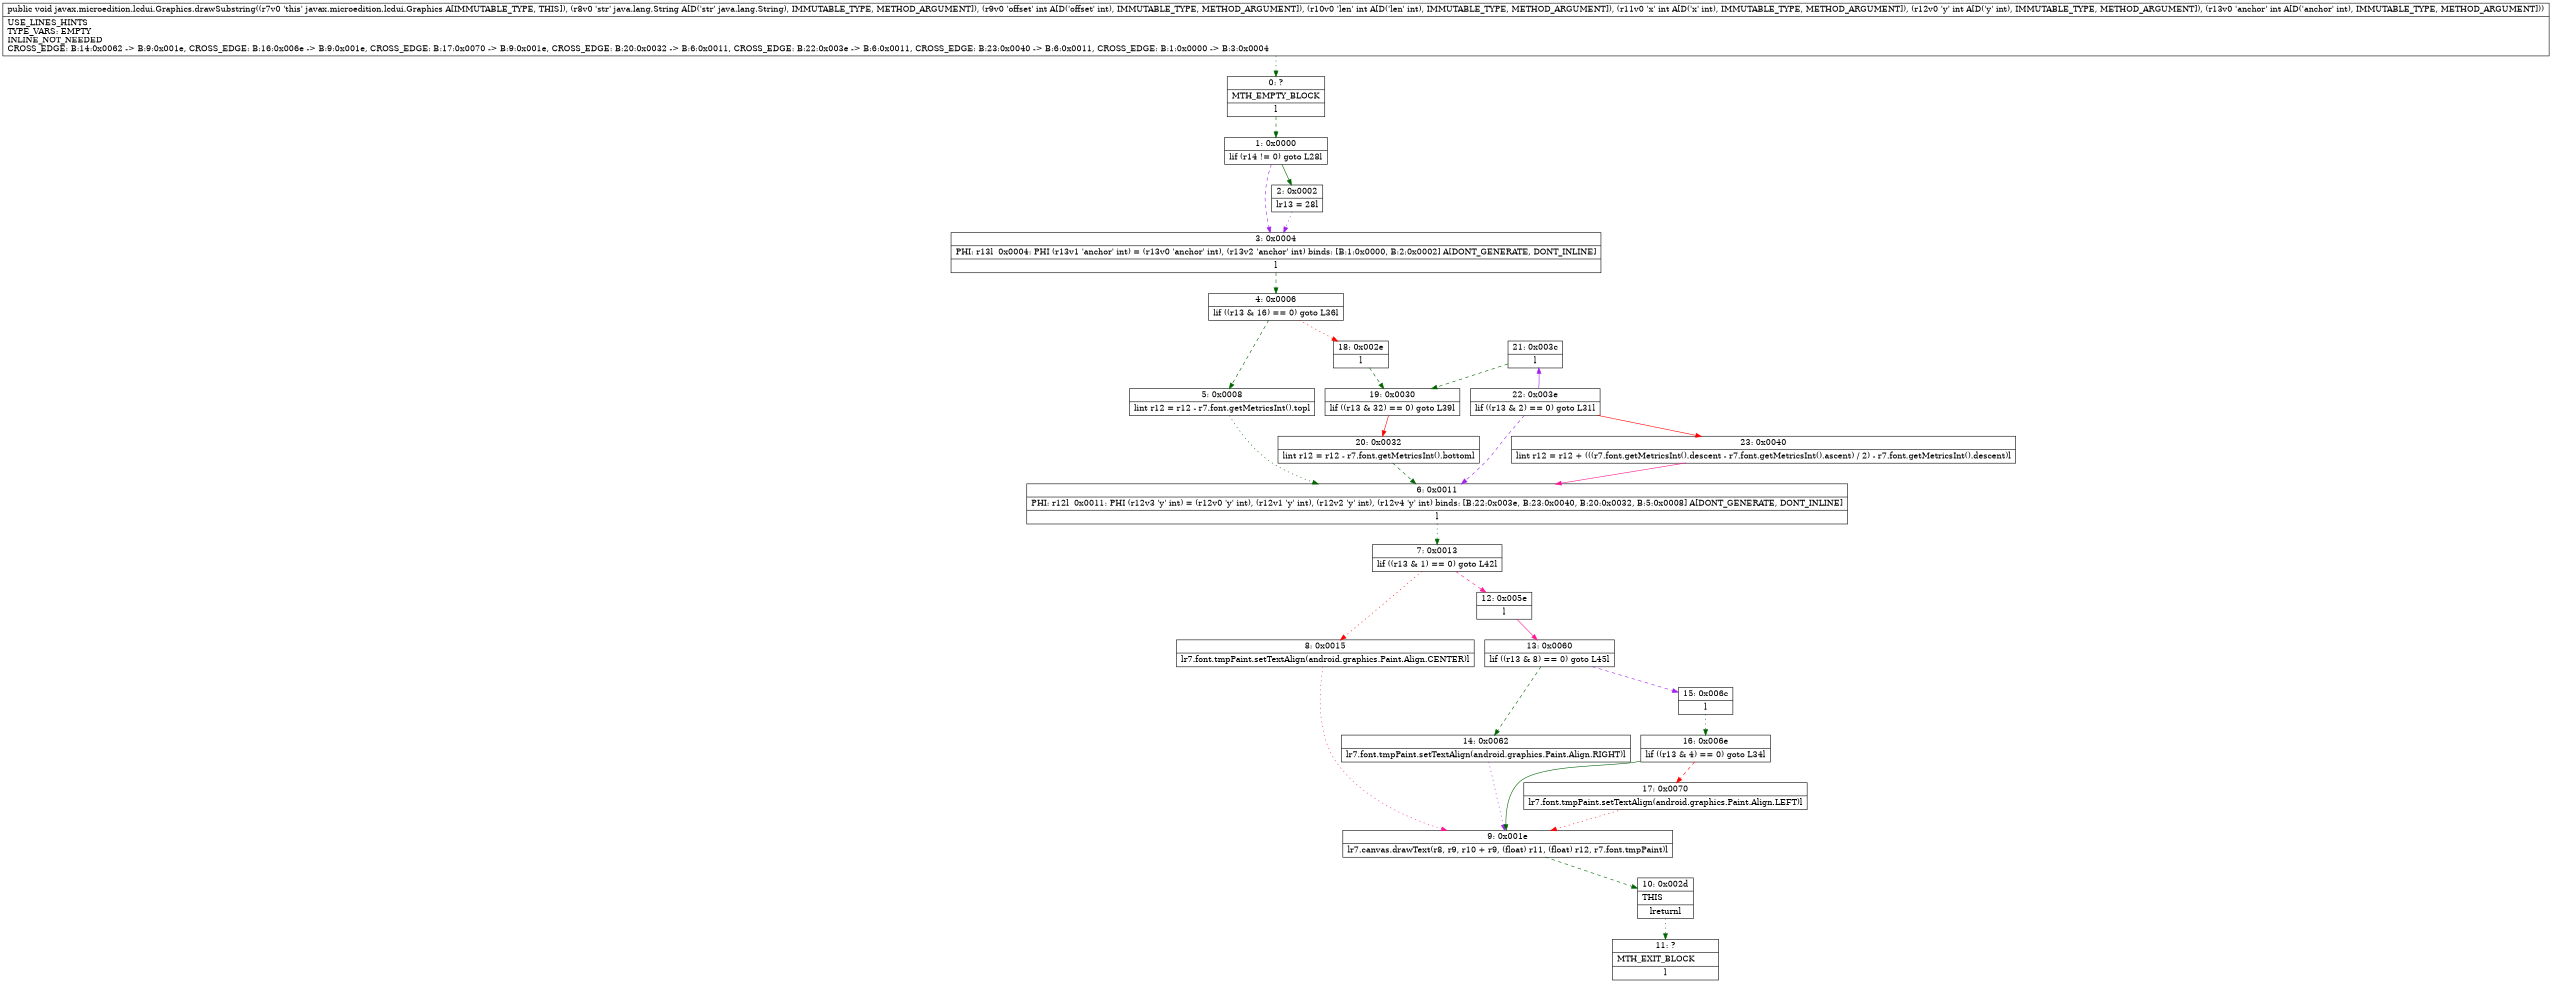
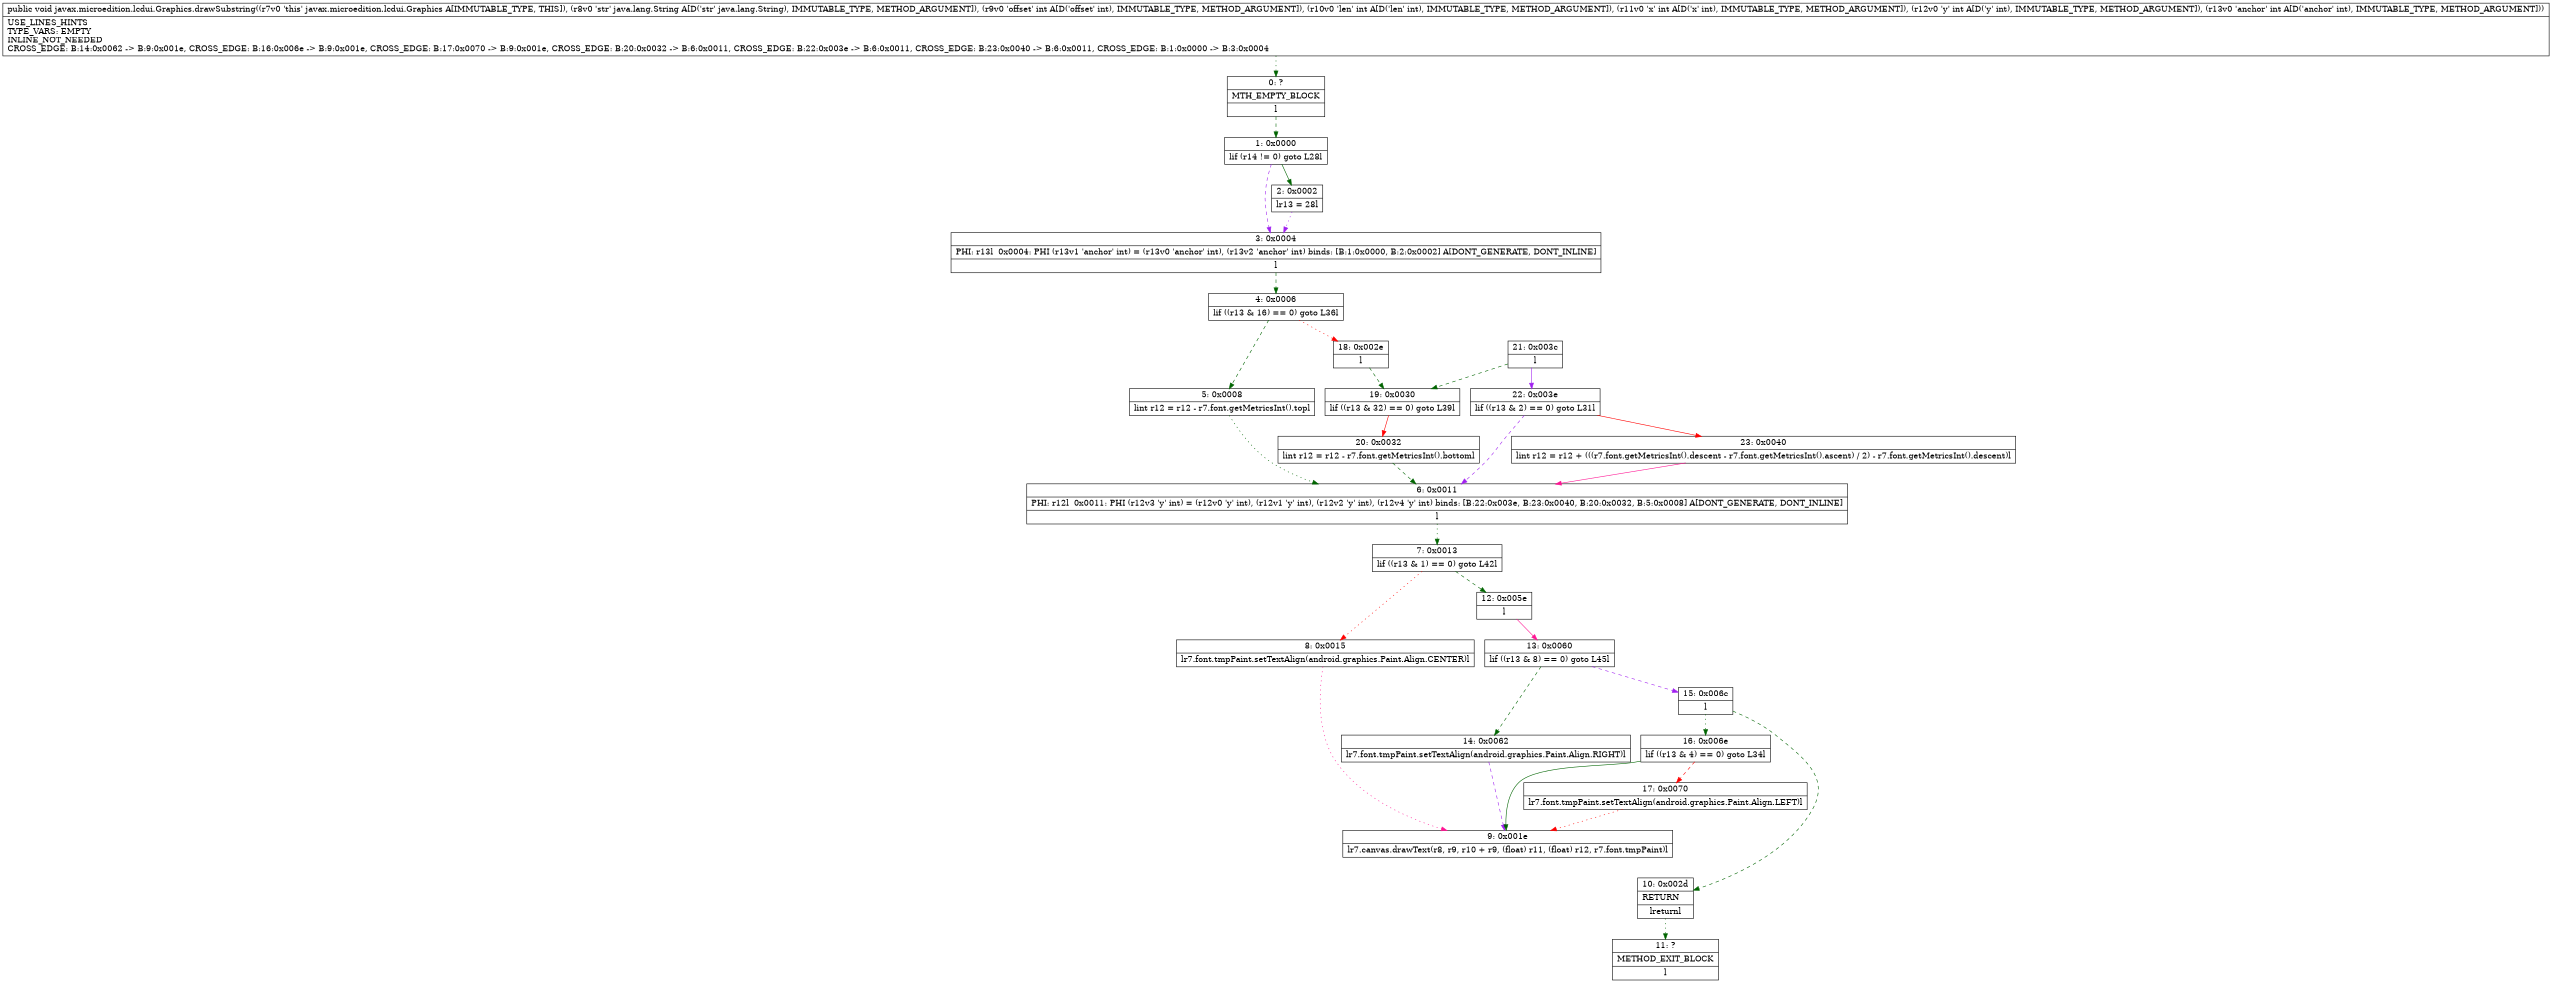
edge "22: 0x003e" -> "21: 0x003c": reversed
edge "7: 0x0013" -> "12: 0x005e": color deeppink -> darkgreen
edge "14: 0x0062" -> "9: 0x001e": style dotted -> dashed
edge "9: 0x001e" -> "10: 0x002d": now "15: 0x006c" -> "10: 0x002d"
node "10: 0x002d": text "THIS" -> "RETURN"
node "11: ?": text "MTH_EXIT_BLOCK" -> "METHOD_EXIT_BLOCK"
